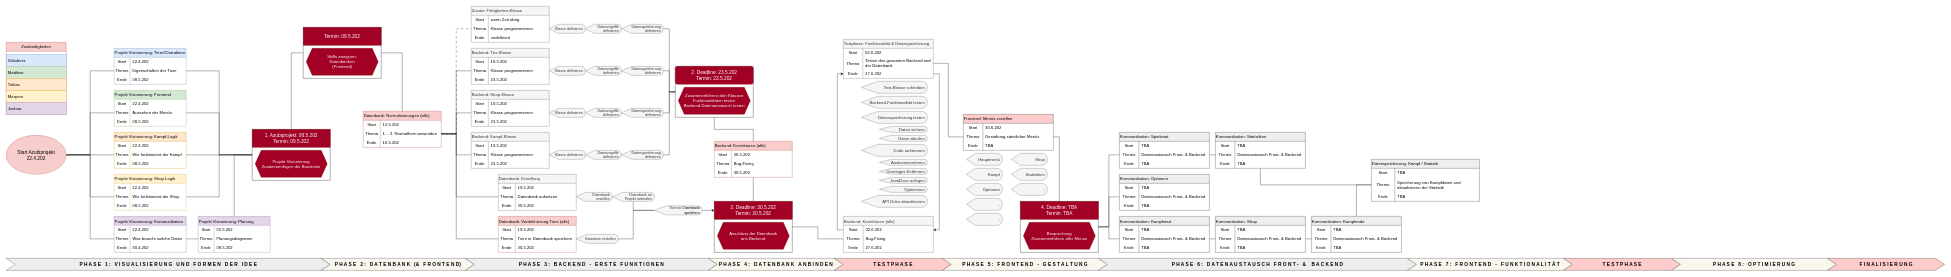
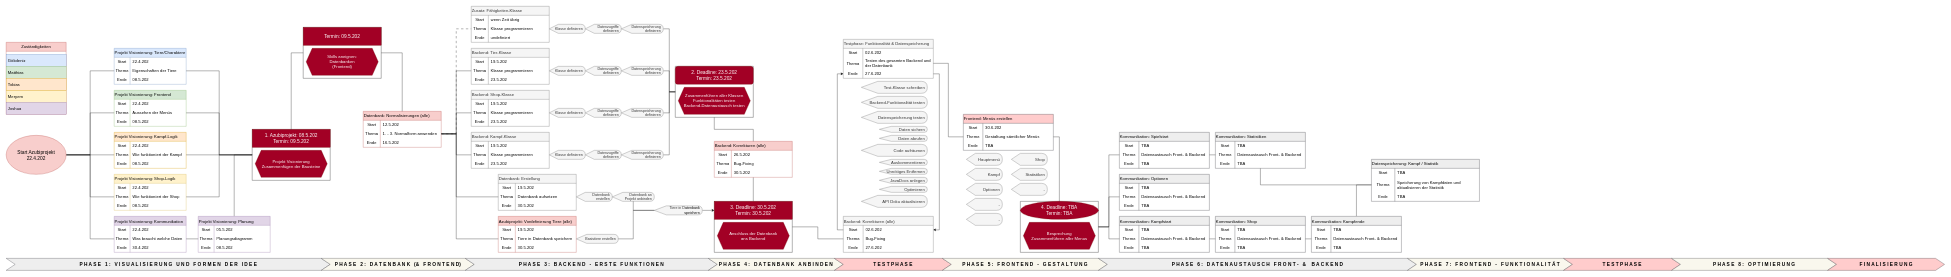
node "4. Deadline: TBA Termin: TBA": shape rectangle -> ellipse
node "Datenbank: Vordefinierung Tiere (alle)": label "Datenbank: Vordefinierung Tiere (alle)" -> "Azubiprojekt: Vordefinierung Tiere (alle)"
